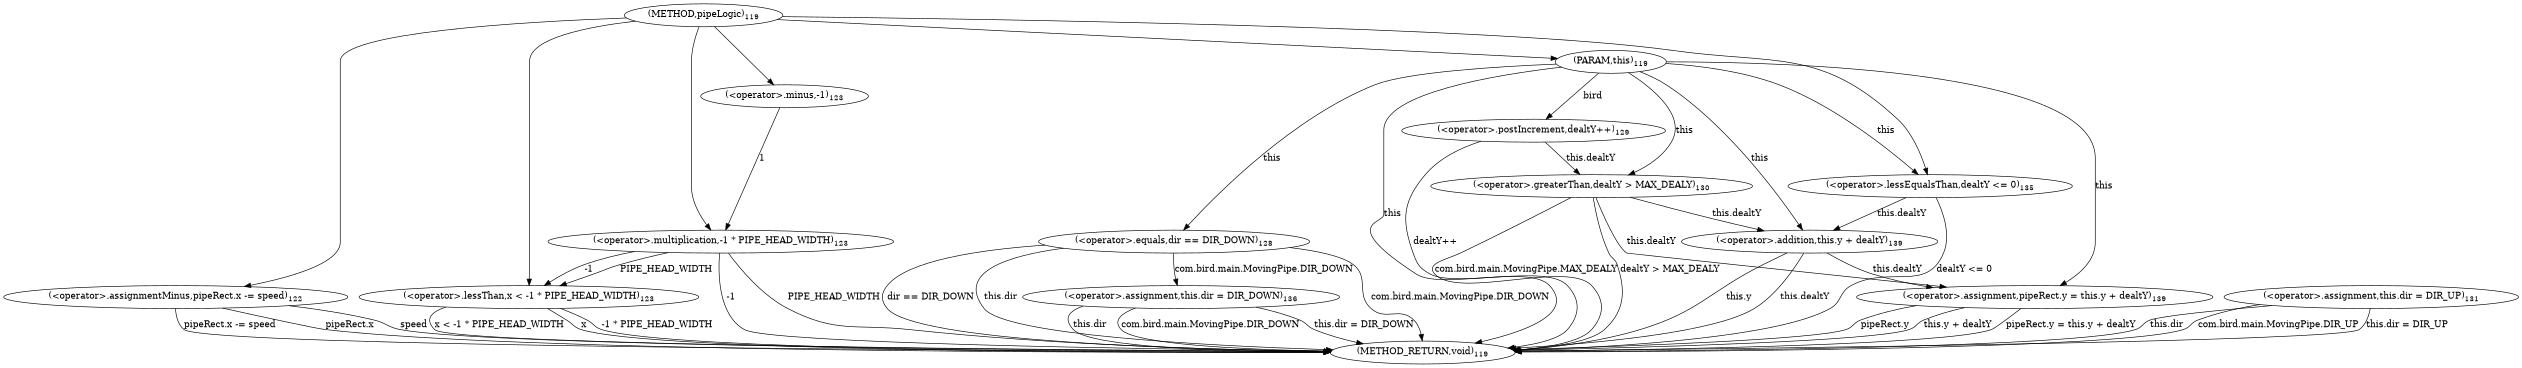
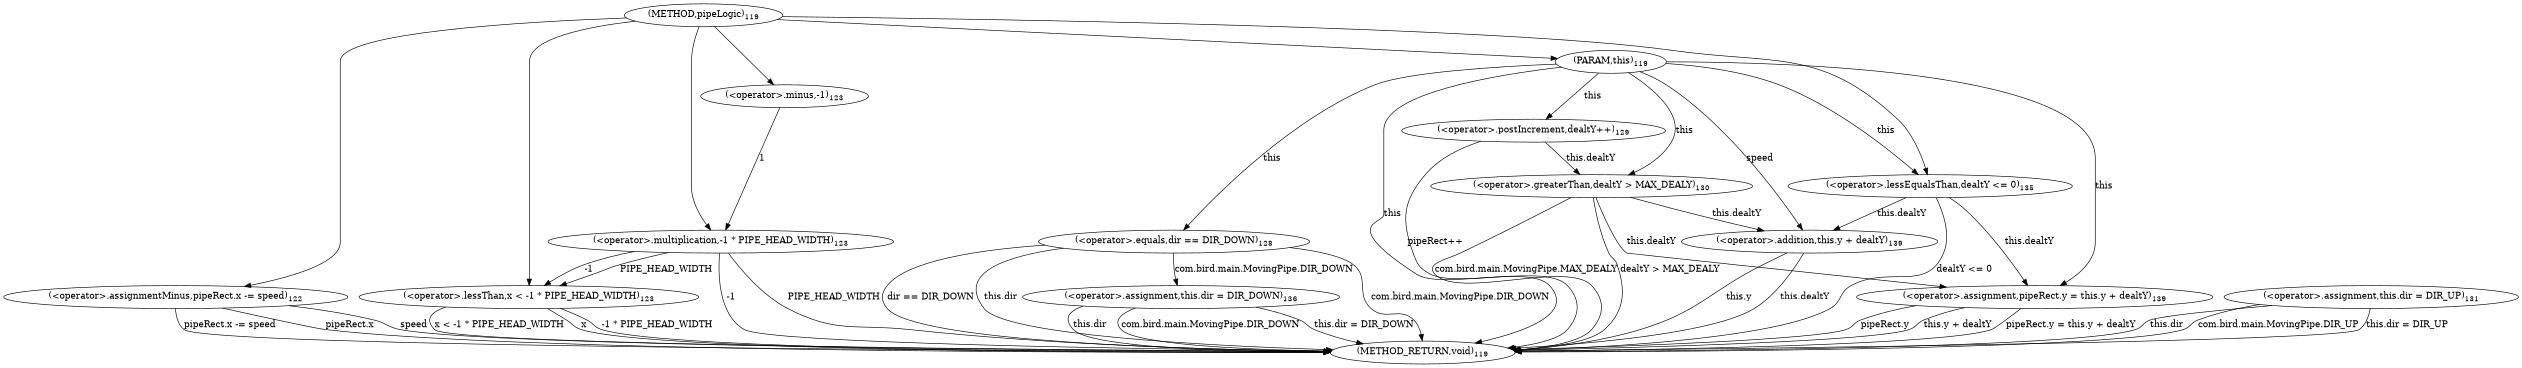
edge "(PARAM,this)" -> "(<operator>.postIncrement,dealtY++)": label "bird" -> "this"
edge "(PARAM,this)" -> "(<operator>.addition,this.y + dealtY)": label "this" -> "speed"
edge "(<operator>.postIncrement,dealtY++)" -> "(METHOD_RETURN,void)": label "dealtY++" -> "pipeRect++"
edge "(<operator>.addition,this.y + dealtY)" -> "(<operator>.assignment,pipeRect.y = this.y + dealtY)": now "(<operator>.lessEqualsThan,dealtY <= 0)" -> "(<operator>.assignment,pipeRect.y = this.y + dealtY)"
